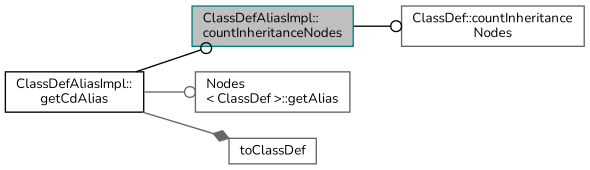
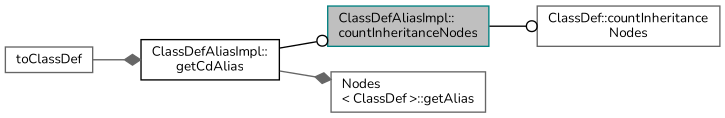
edge "ClassDefAliasImpl:: getCdAlias" -> "Nodes < ClassDef >::getAlias": arrowhead odot -> diamond
edge "ClassDefAliasImpl:: getCdAlias" -> "toClassDef": reversed
